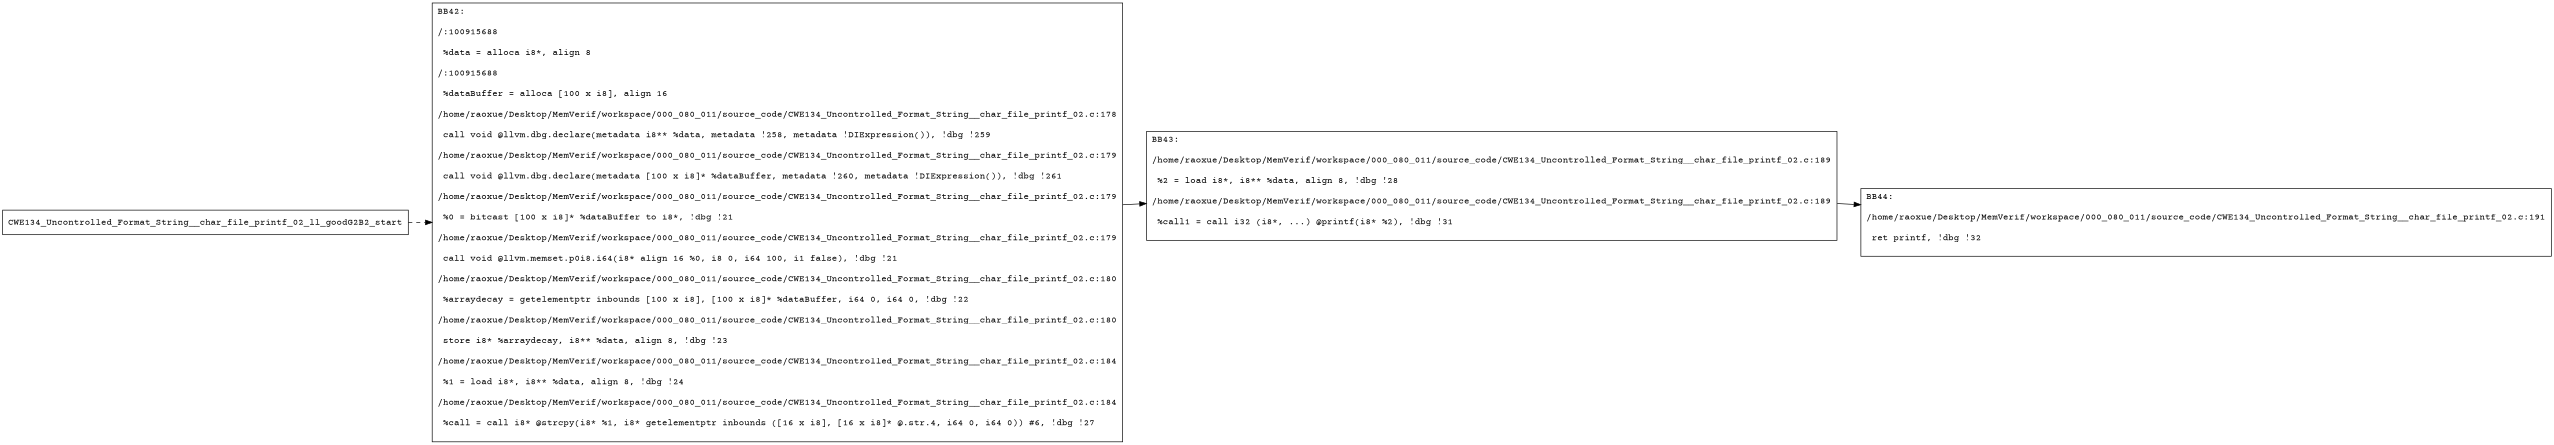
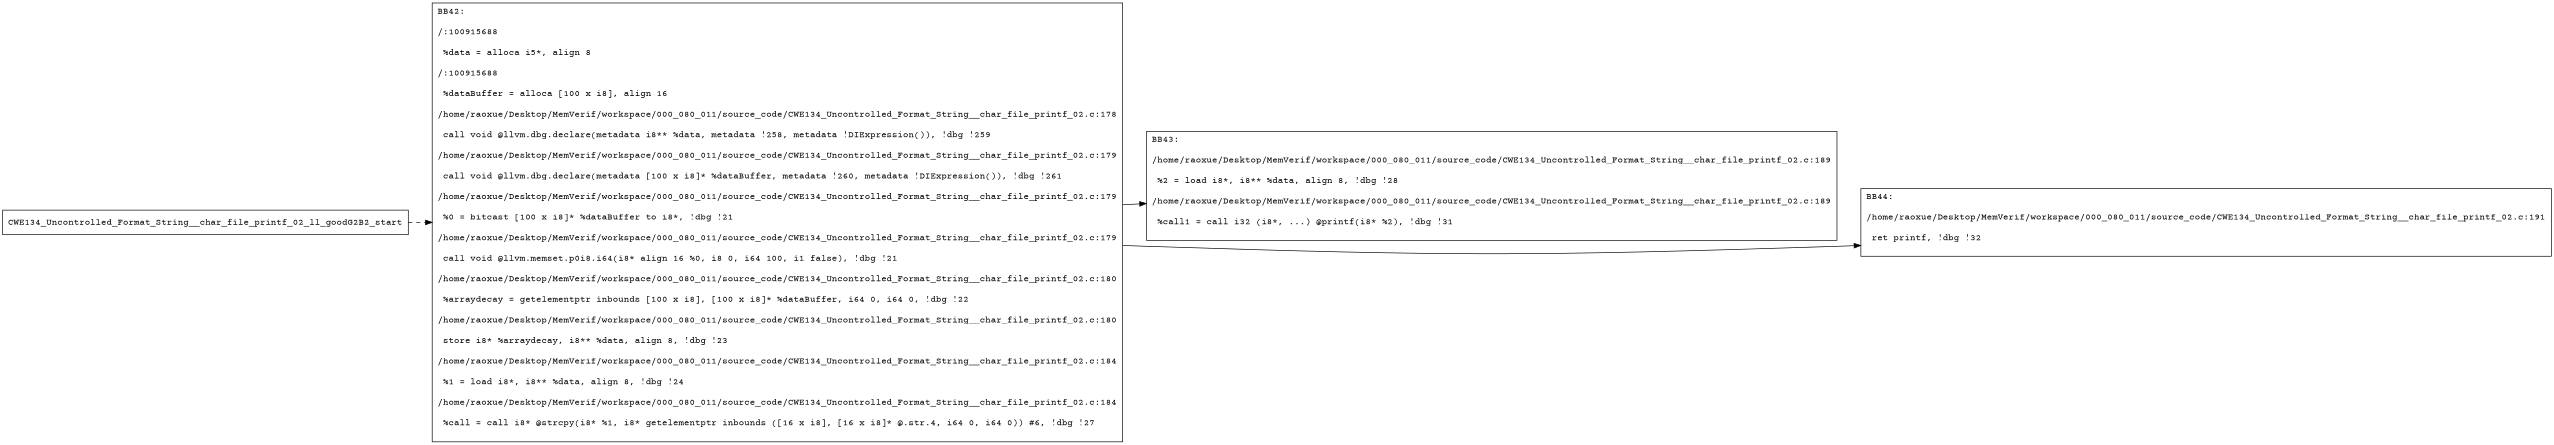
node "BB42:": text "%data = alloca i8*, align 8" -> "%data = alloca i5*, align 8"
edge "BB43:" -> "BB44:": now "BB42:" -> "BB44:"
